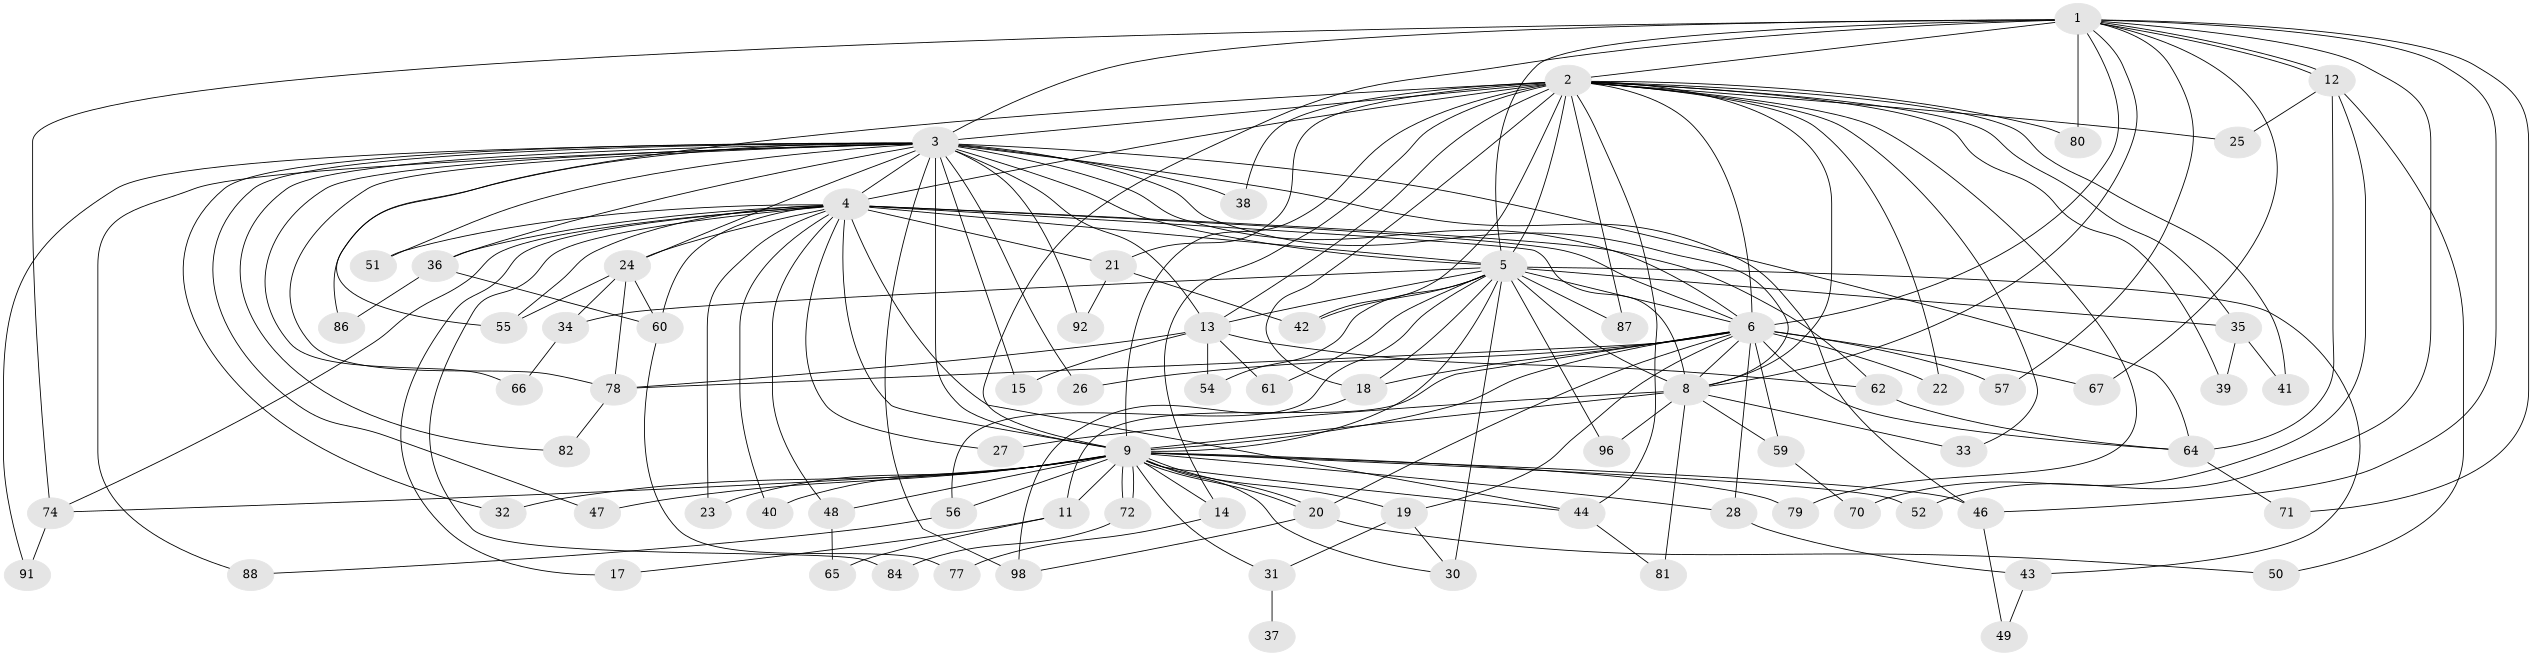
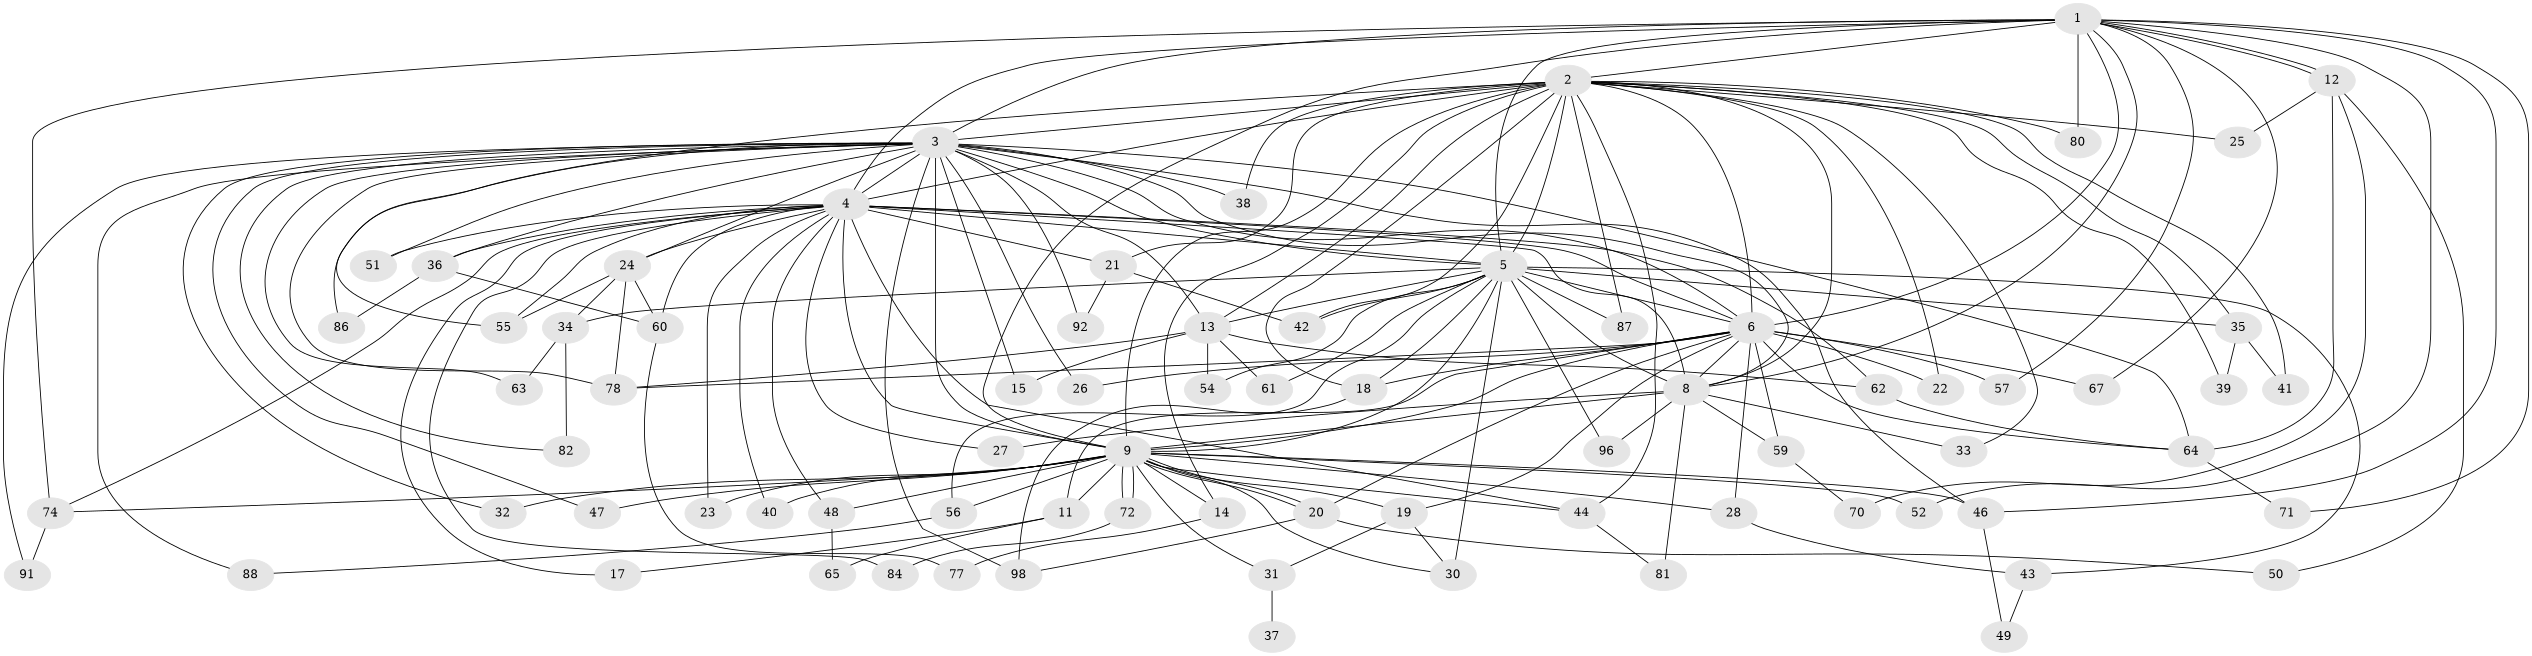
edge "1" -- "4": added
node "66": label "66" -> "63"
edge "78" -- "82": now "34" -- "82"
node "79": removed
